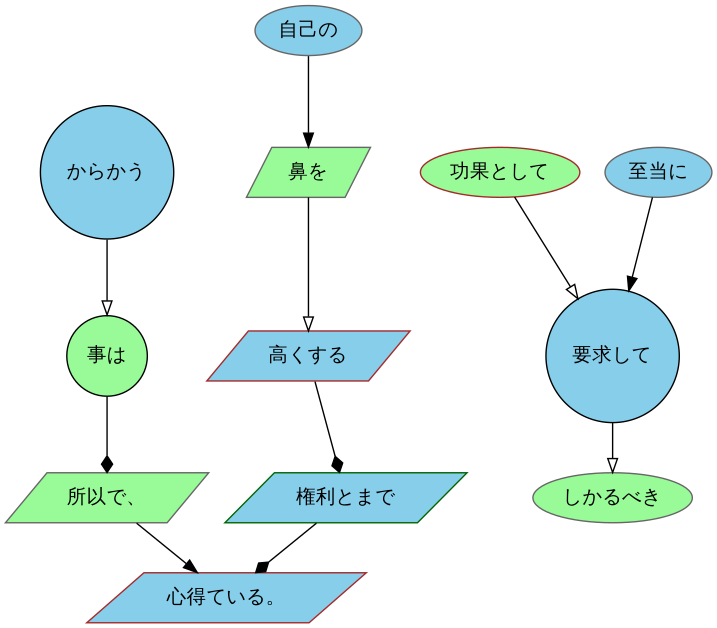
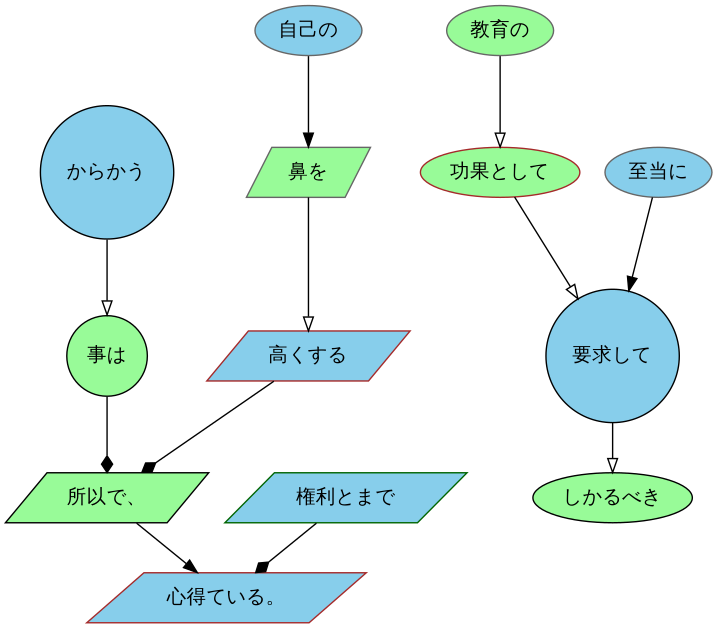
node "教育の": added
edge "高くする" -> "権利とまで": now "高くする" -> "所以で、"
node "所以で、": color gray40 -> black
node "しかるべき": color gray40 -> black
